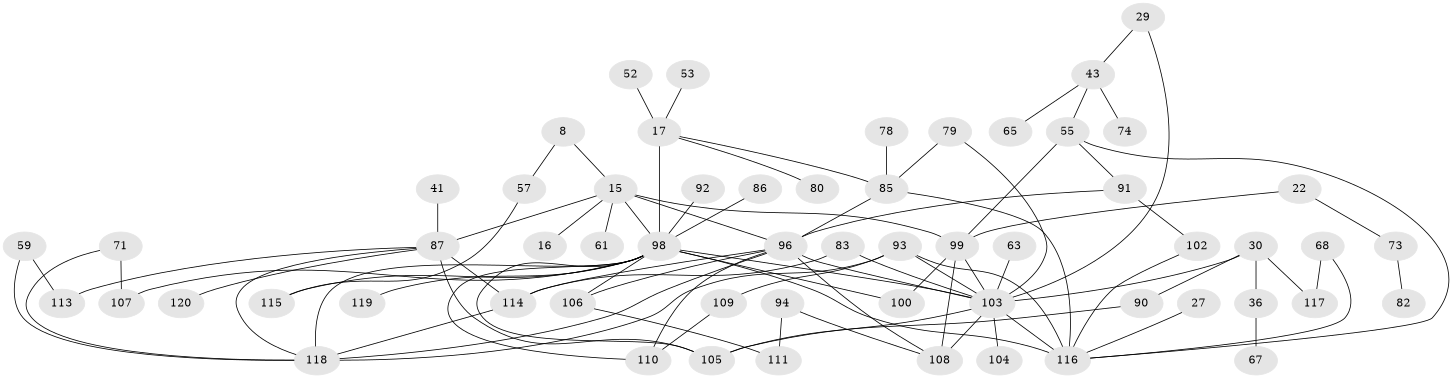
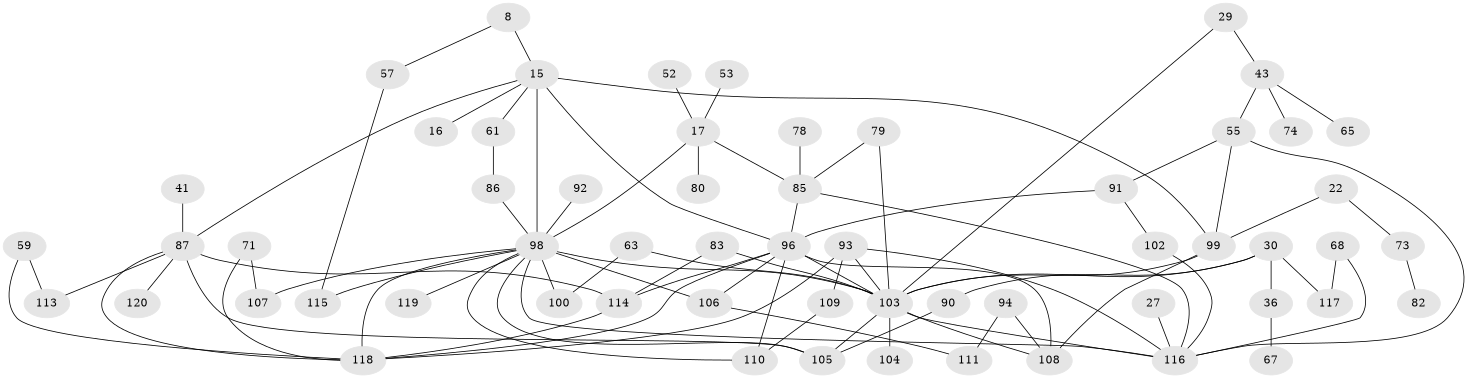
edge "61" -- "86": added
edge "99" -- "100": now "63" -- "100"
